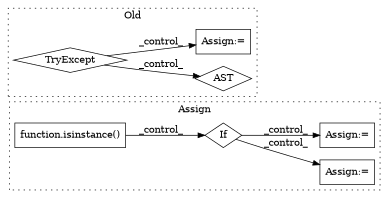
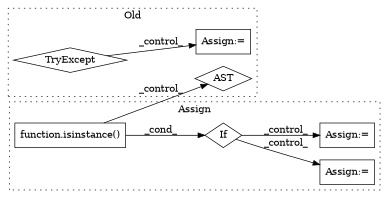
edge "TryExcept" -> "AST": now "function.isinstance()" -> "AST"
edge "function.isinstance()" -> "If": label "_control_" -> "_cond_"
